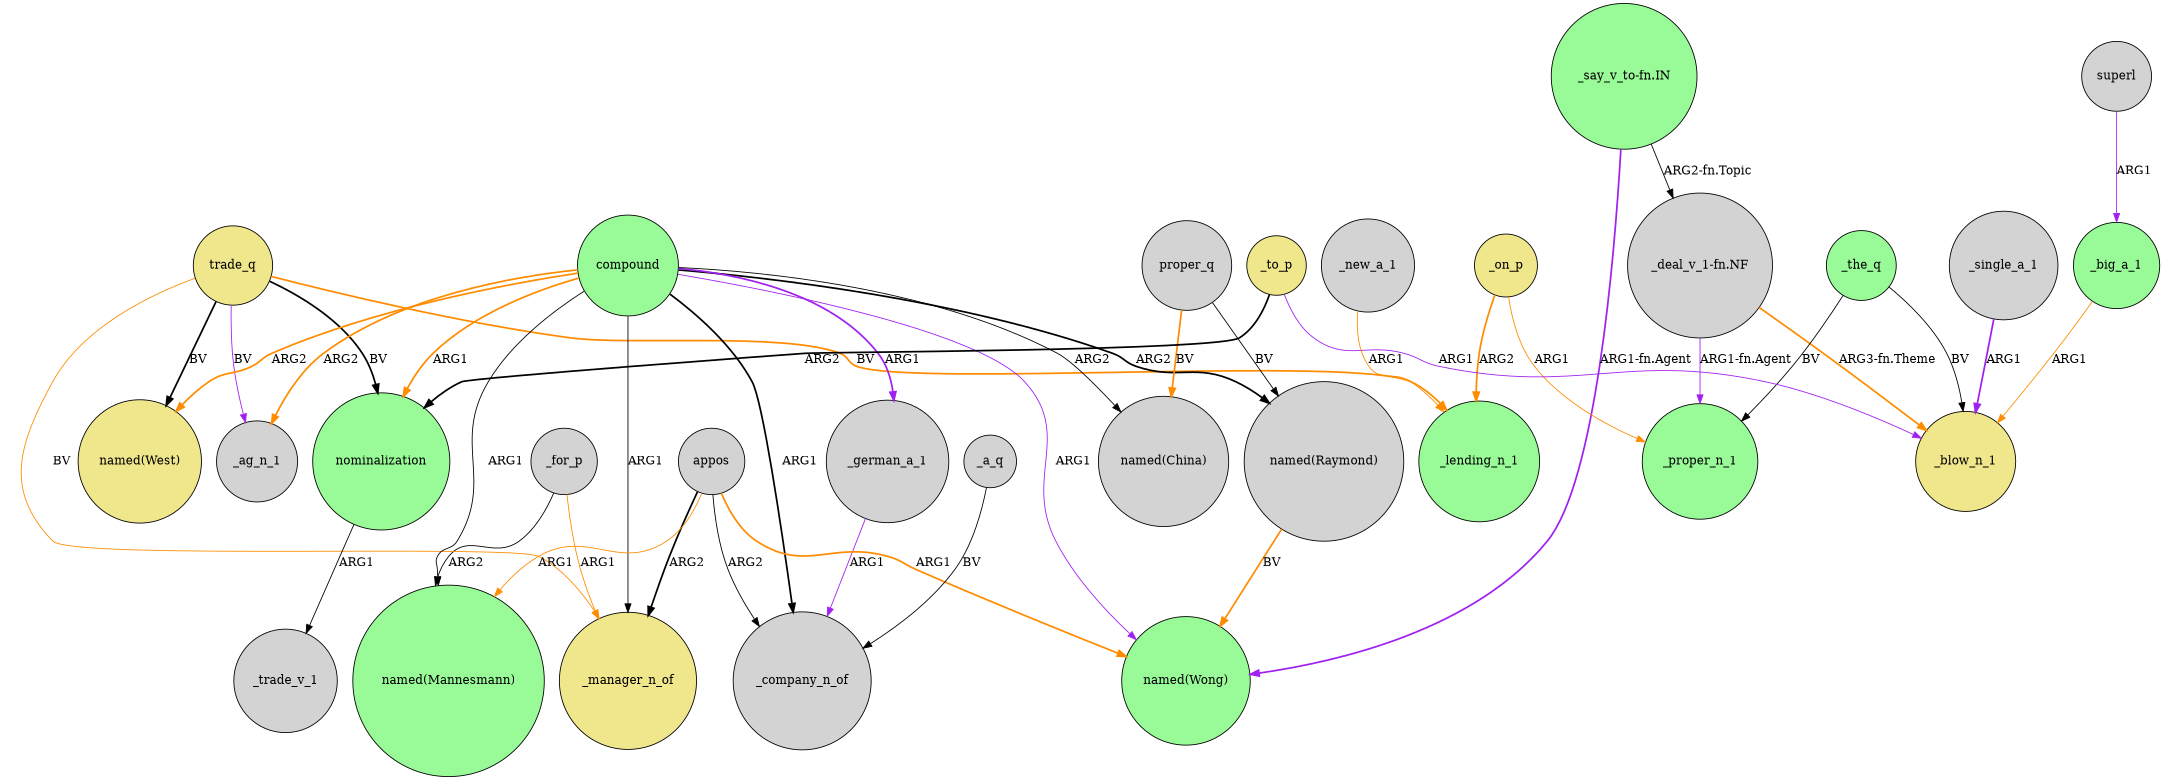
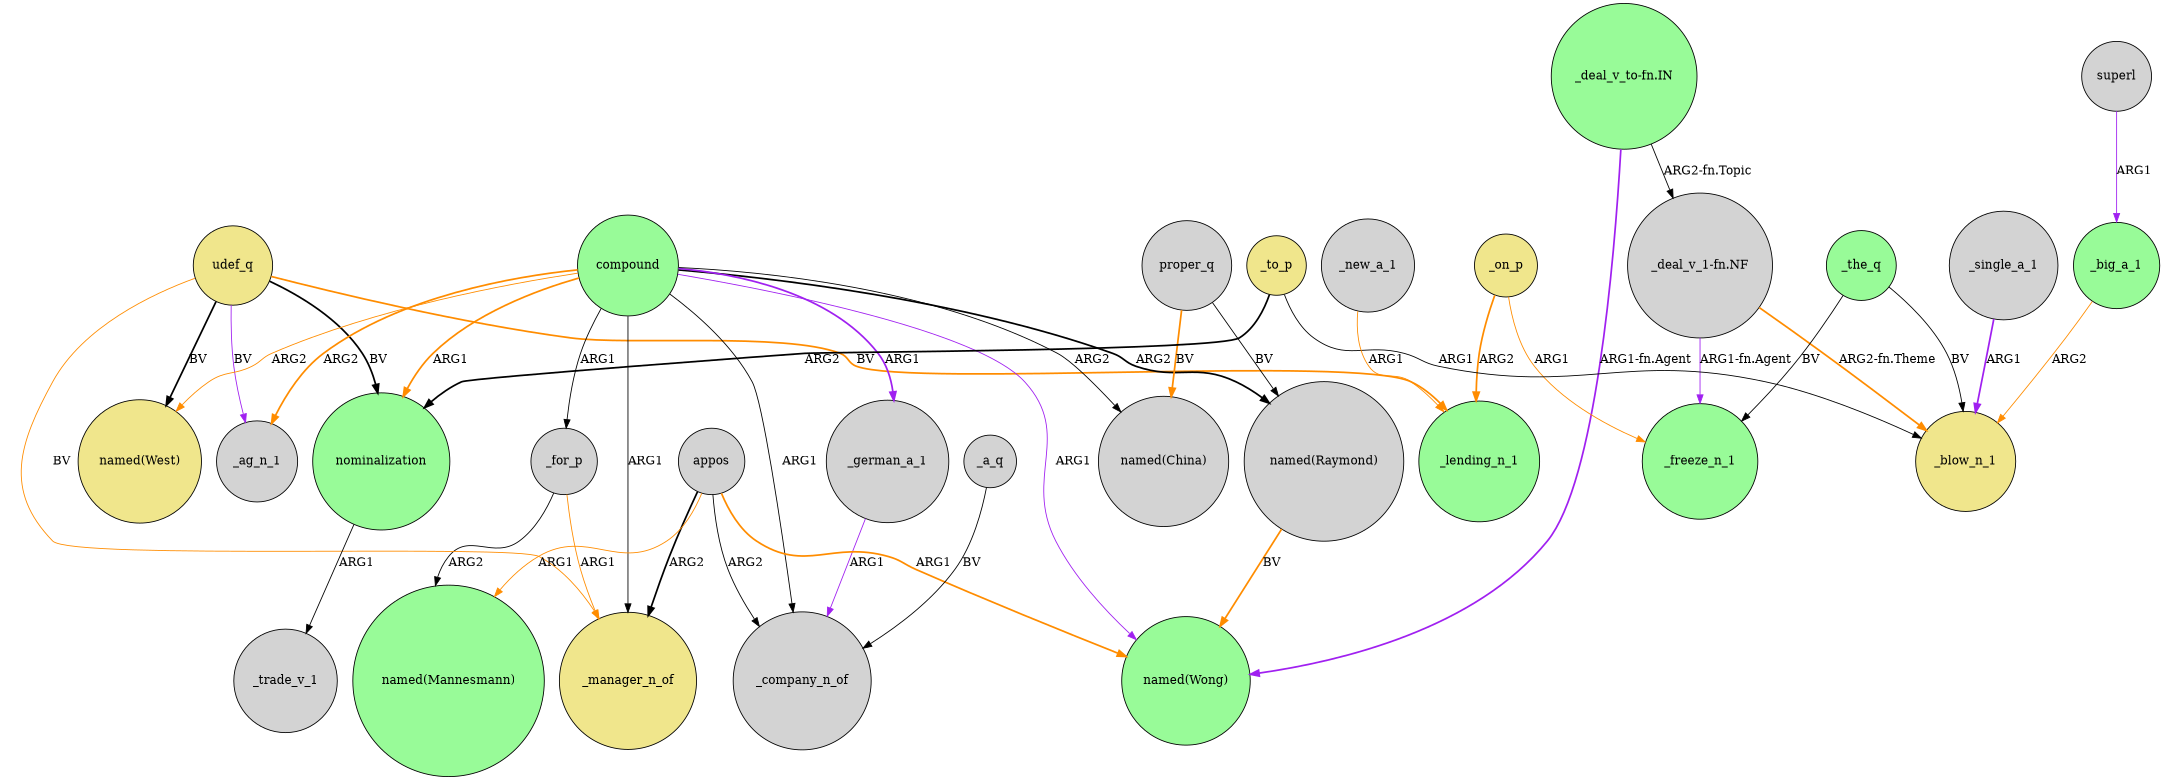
node "_say_v_to-fn.IN": label "_say_v_to-fn.IN" -> "_deal_v_to-fn.IN"
node "trade_q": label "trade_q" -> "udef_q"
edge "compound" -> "named(West)": style bold -> solid
edge "_deal_v_1-fn.NF" -> "_blow_n_1": label "ARG3-fn.Theme" -> "ARG2-fn.Theme"
edge "_big_a_1" -> "_blow_n_1": label "ARG1" -> "ARG2"
edge "_to_p" -> "_blow_n_1": color purple -> black
edge "compound" -> "named(Mannesmann)": now "compound" -> "_for_p"
edge "compound" -> "_company_n_of": style bold -> solid
node "_proper_n_1": label "_proper_n_1" -> "_freeze_n_1"
